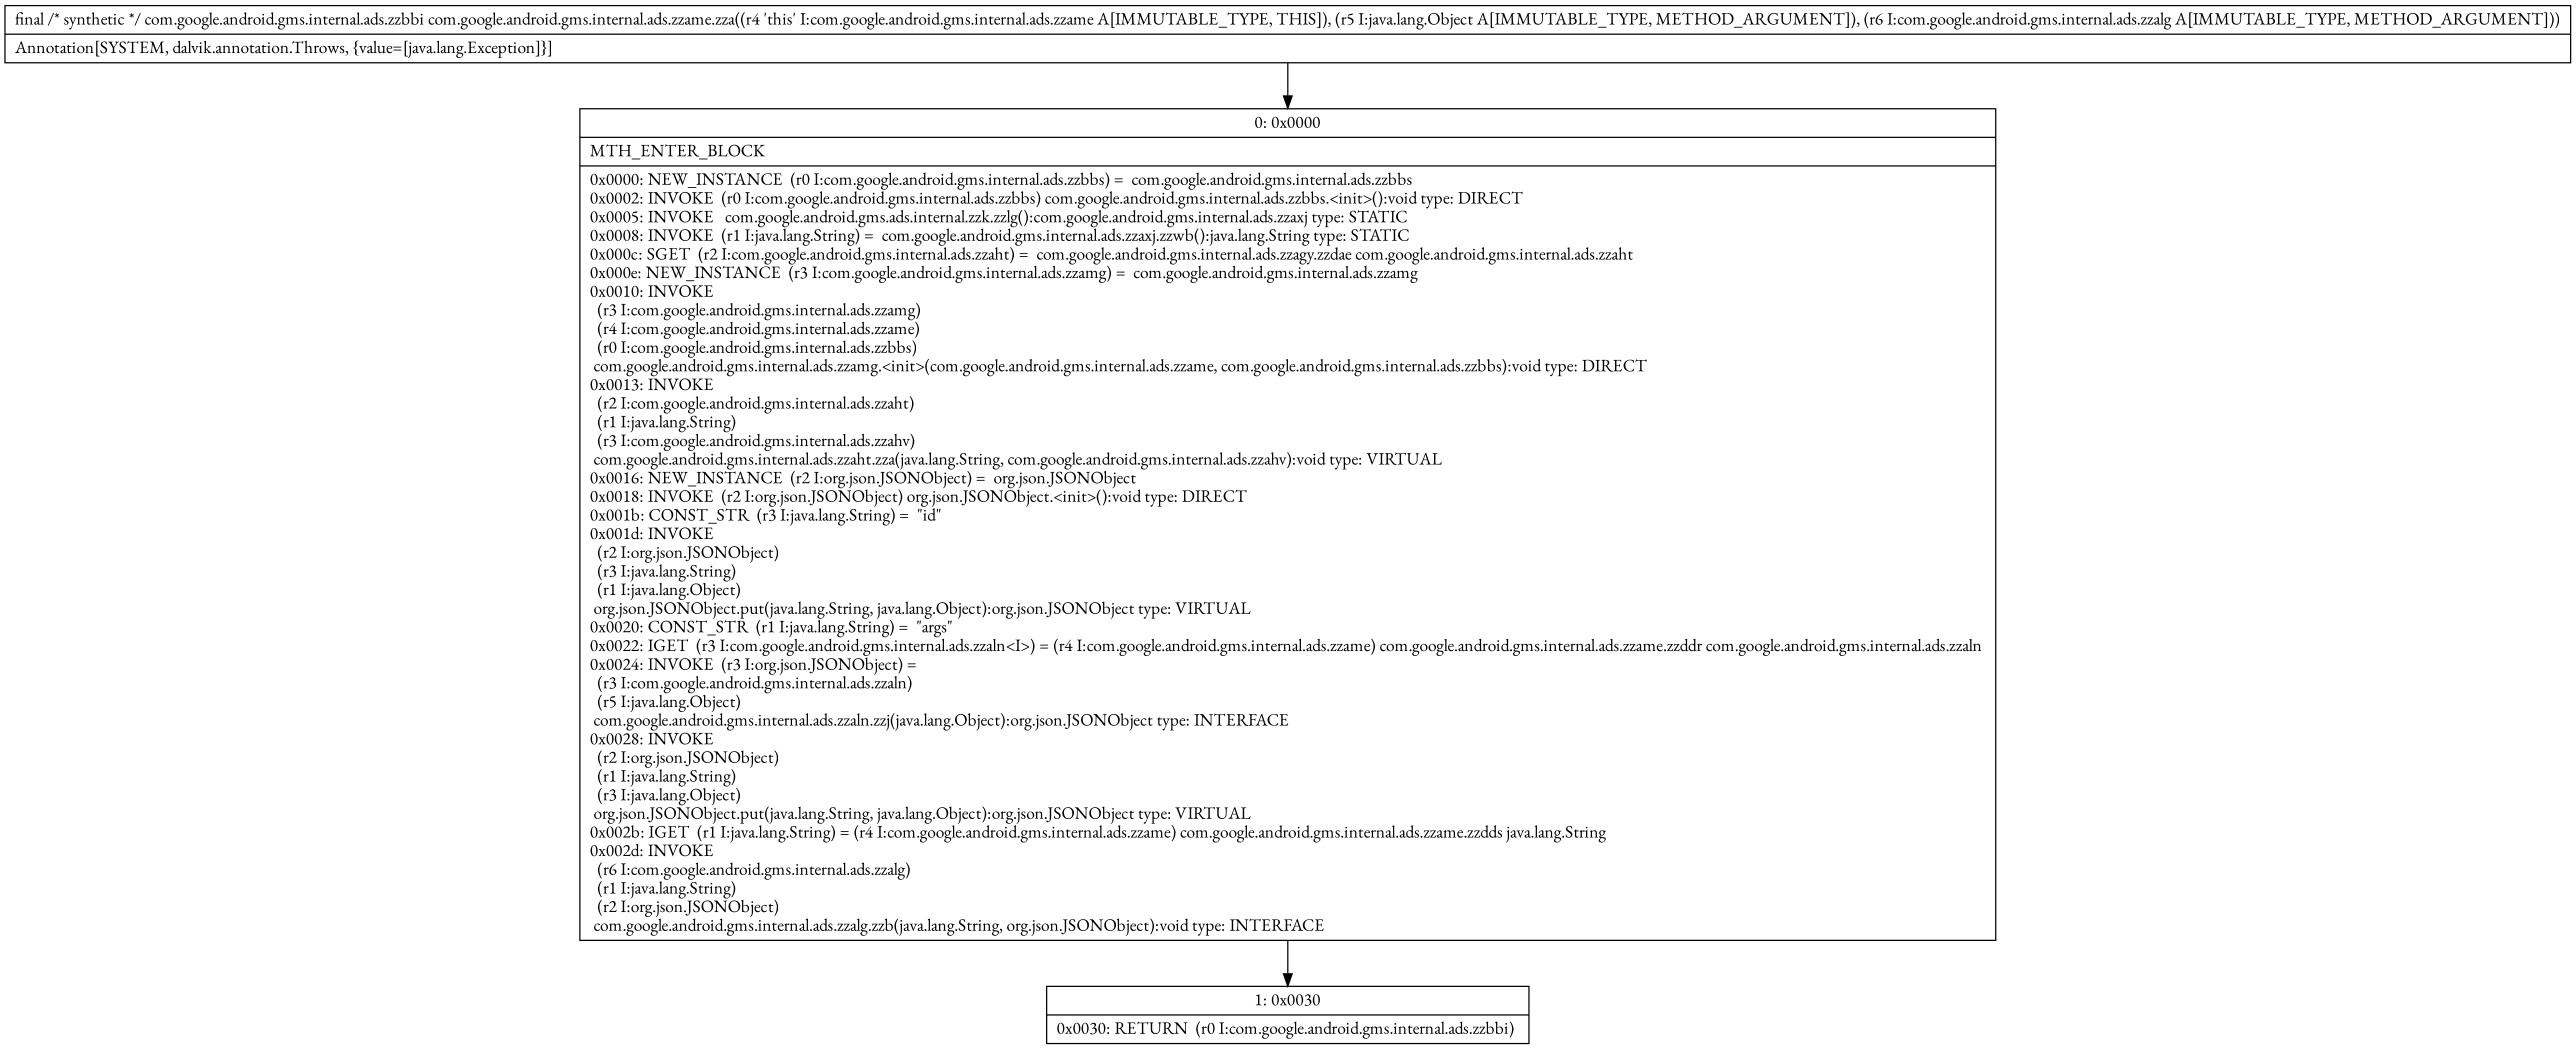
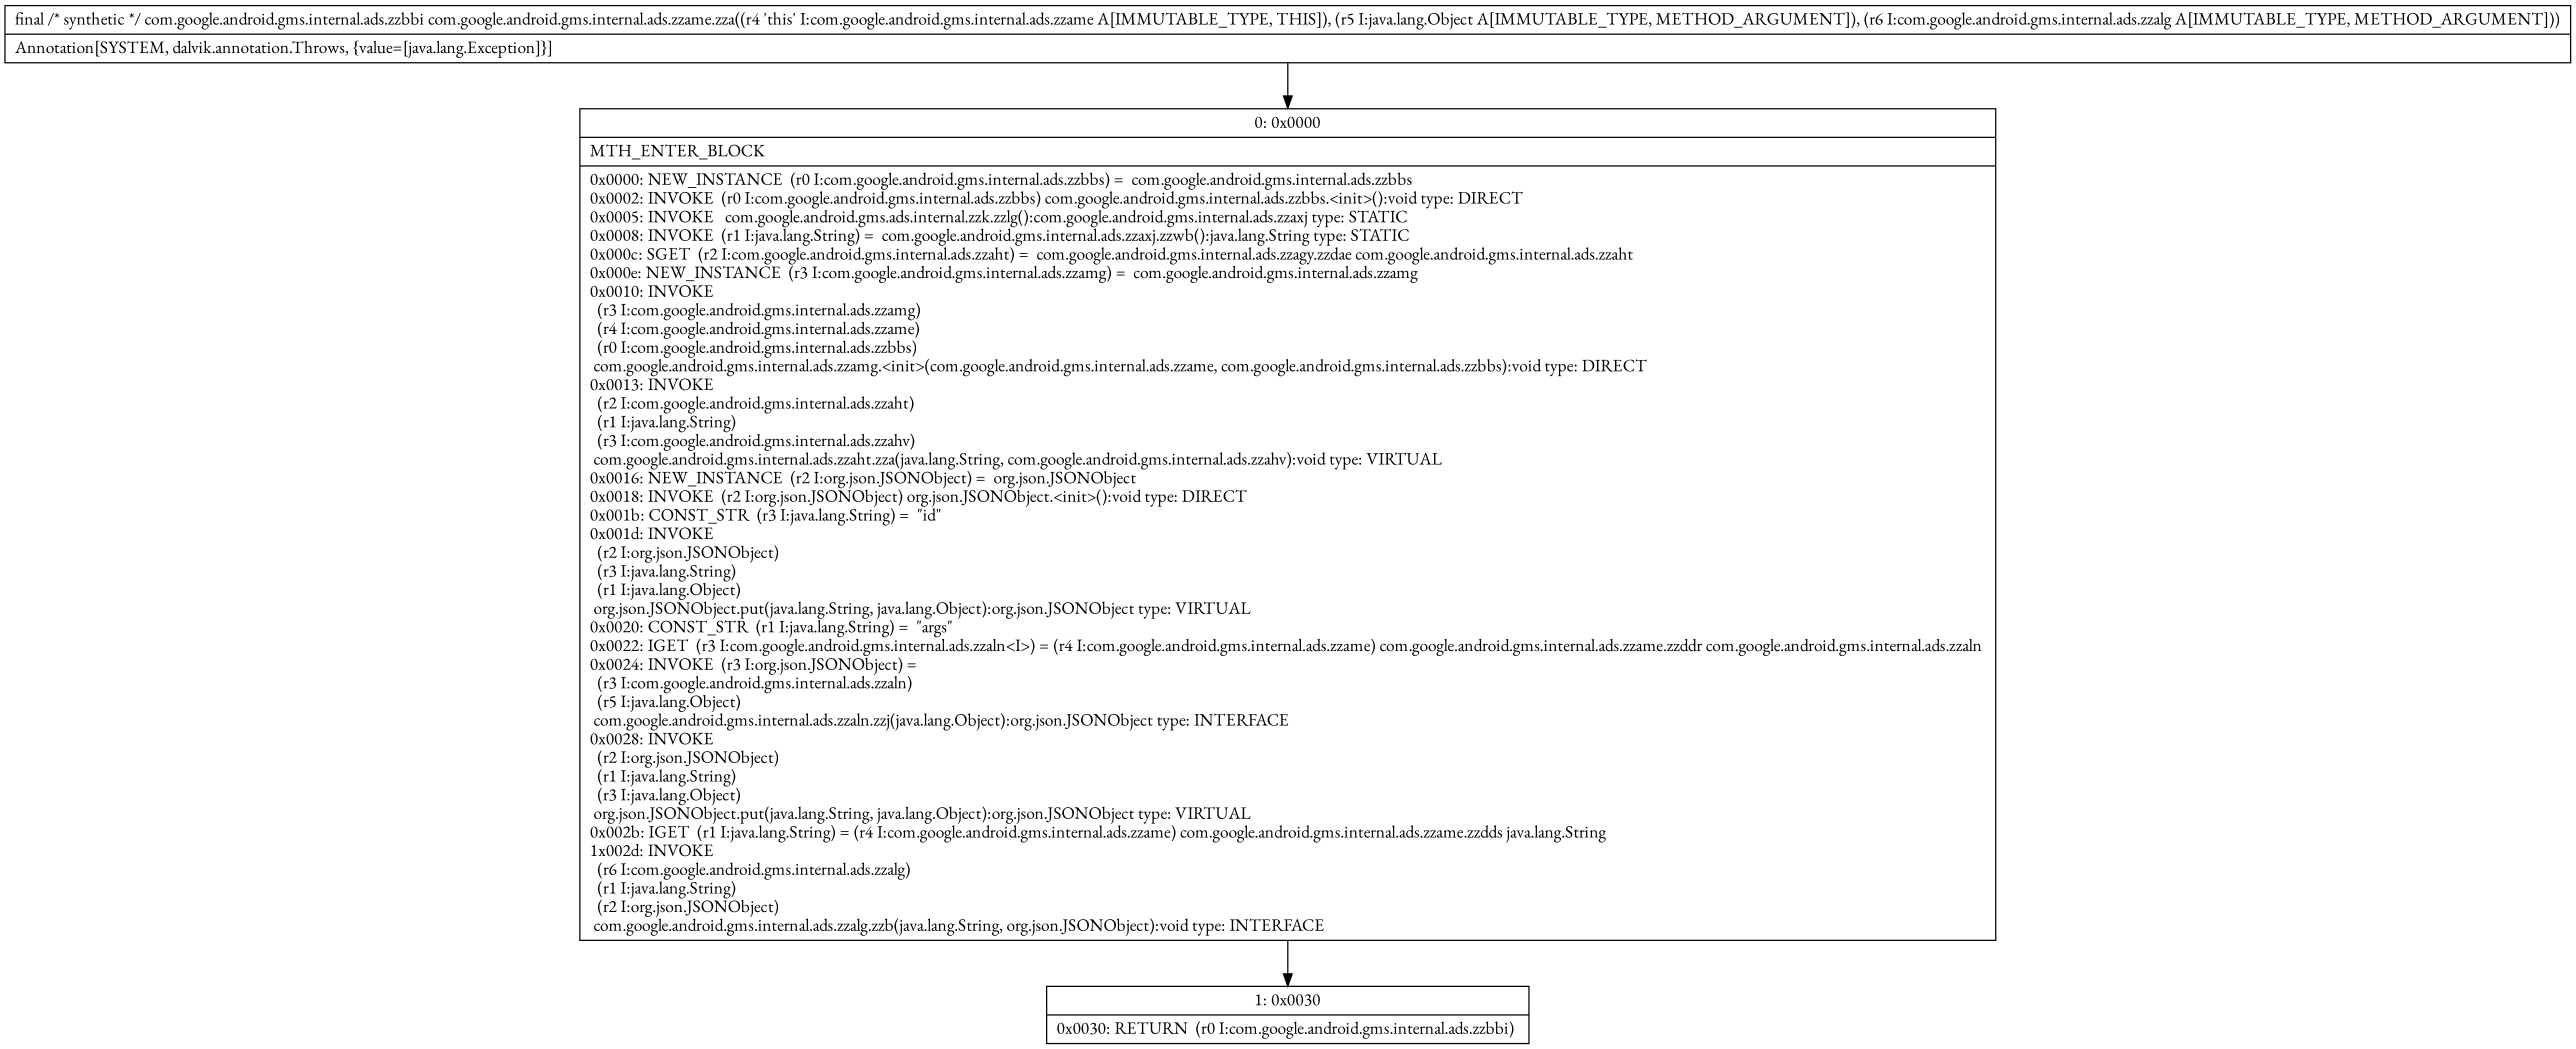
node "0: 0x0000": text "0x002d: INVOKE" -> "1x002d: INVOKE"
